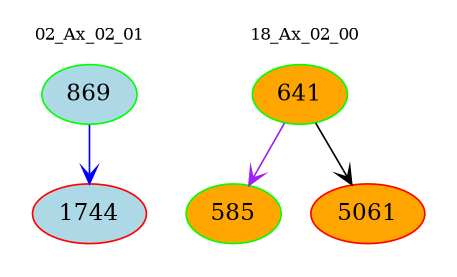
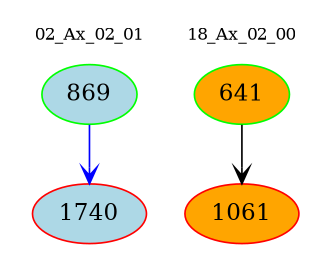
node "1744": label "1744" -> "1740"
node "585": removed
node "5061": label "5061" -> "1061"
